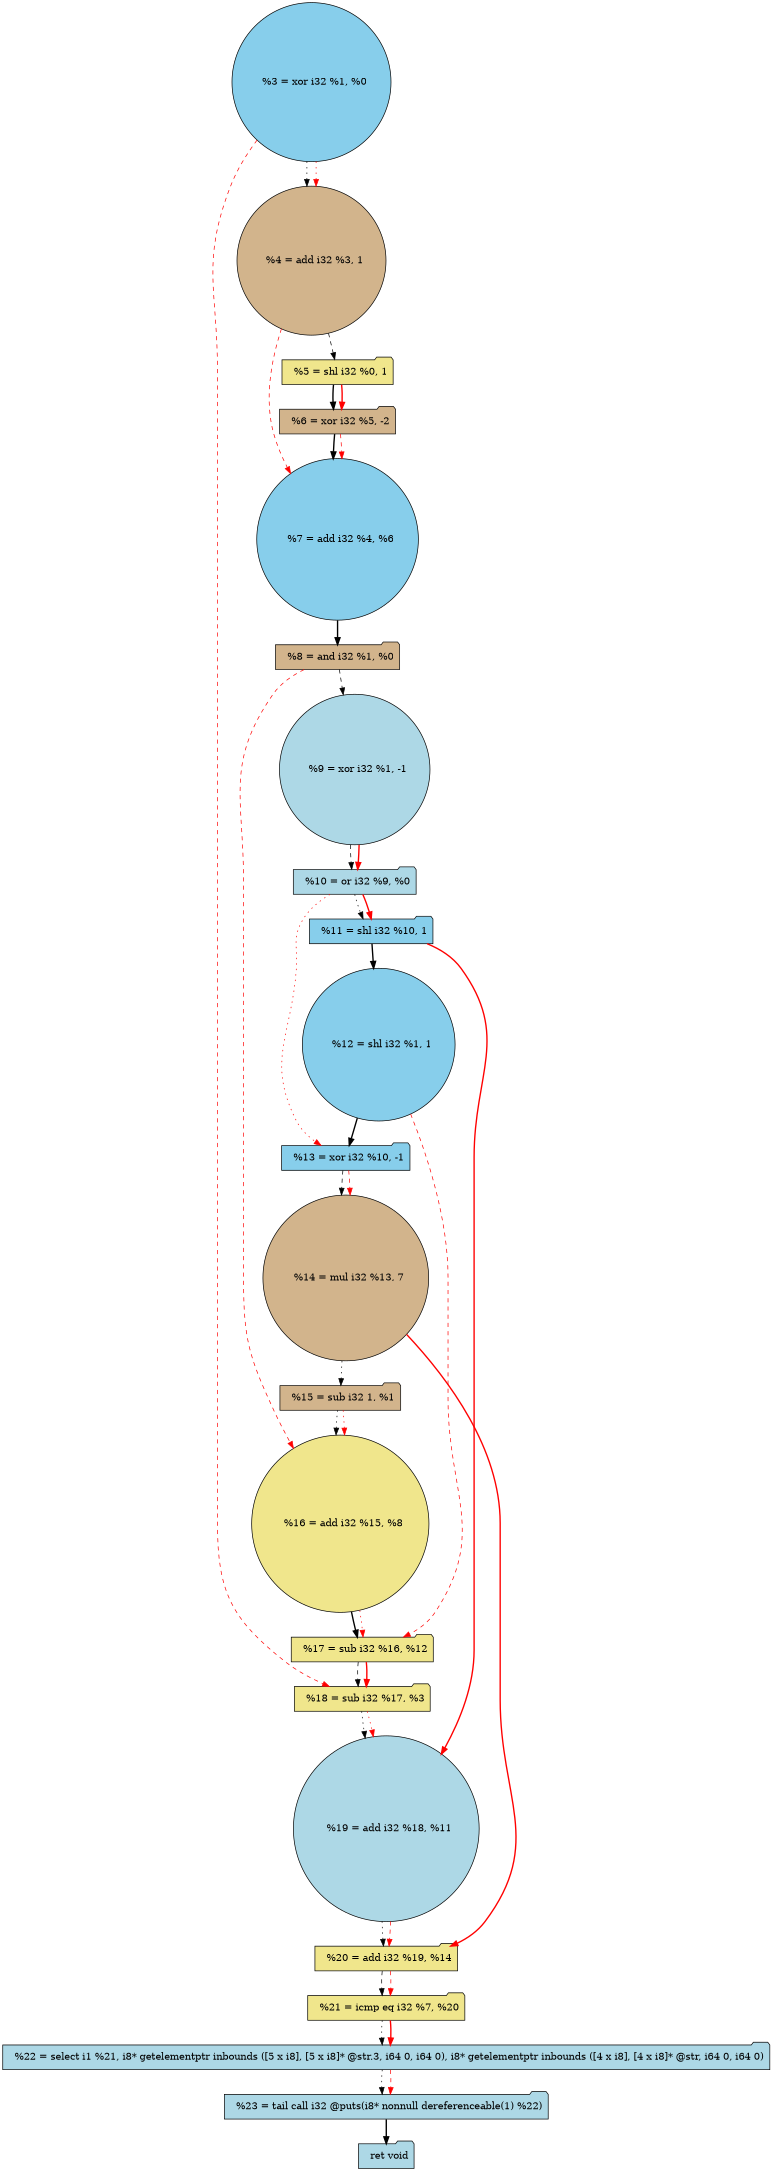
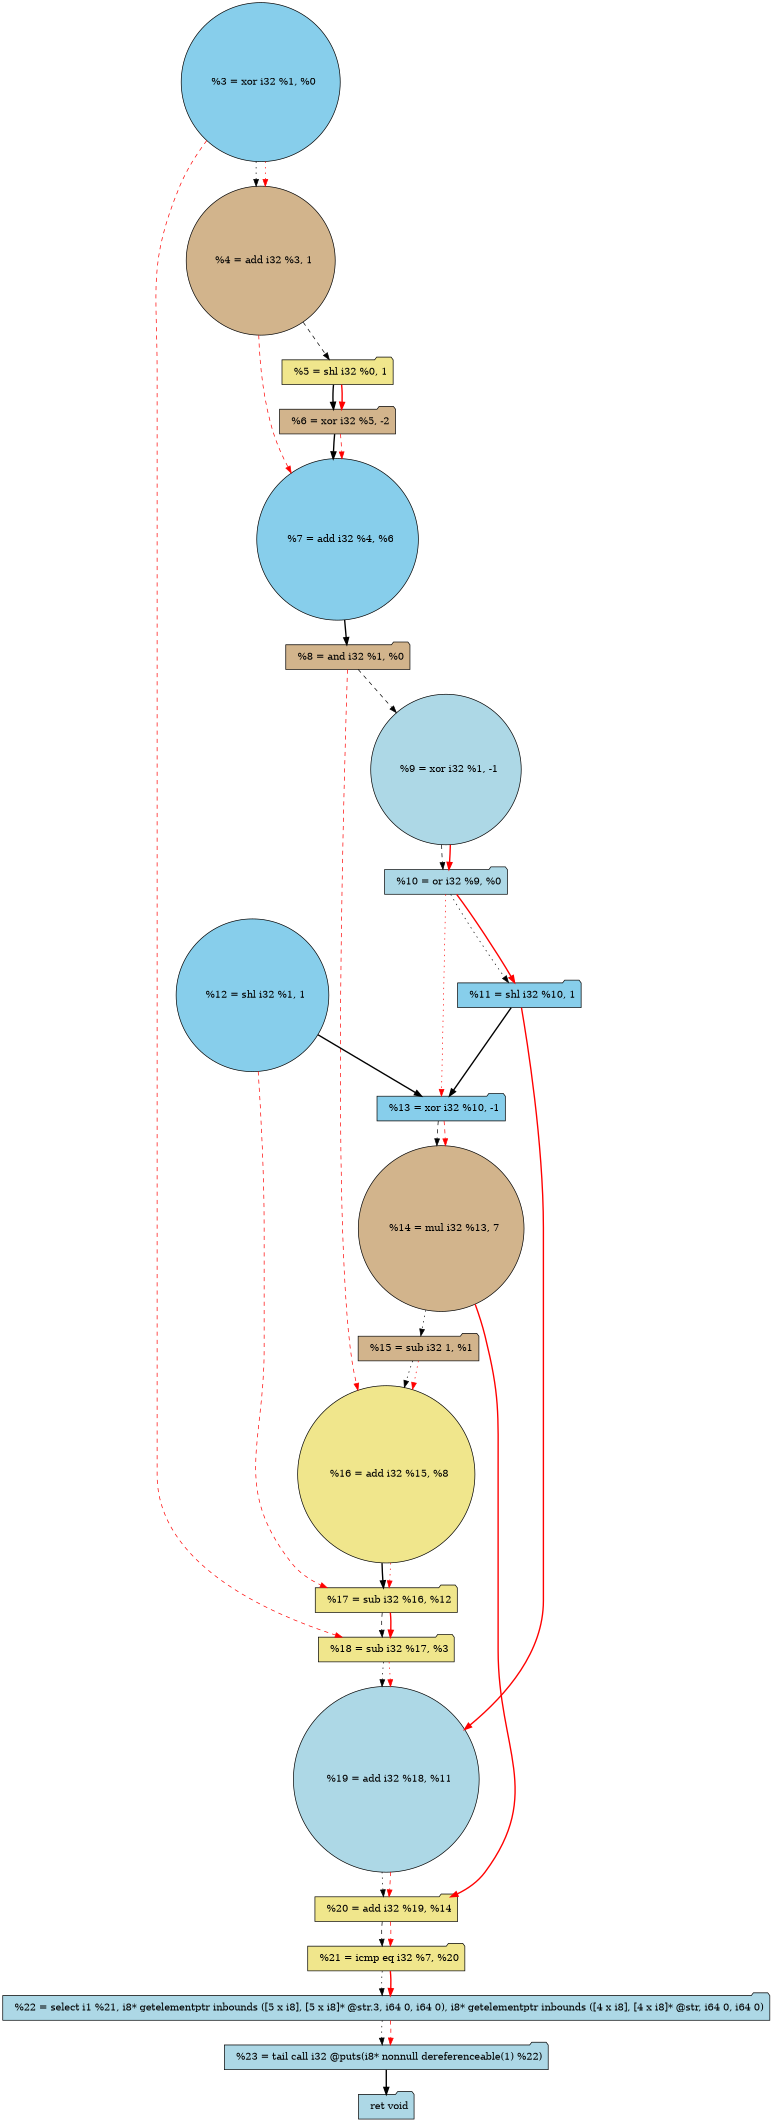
edge "%11 = shl i32 %10, 1" -> "%12 = shl i32 %1, 1": now "%11 = shl i32 %10, 1" -> "%13 = xor i32 %10, -1"
